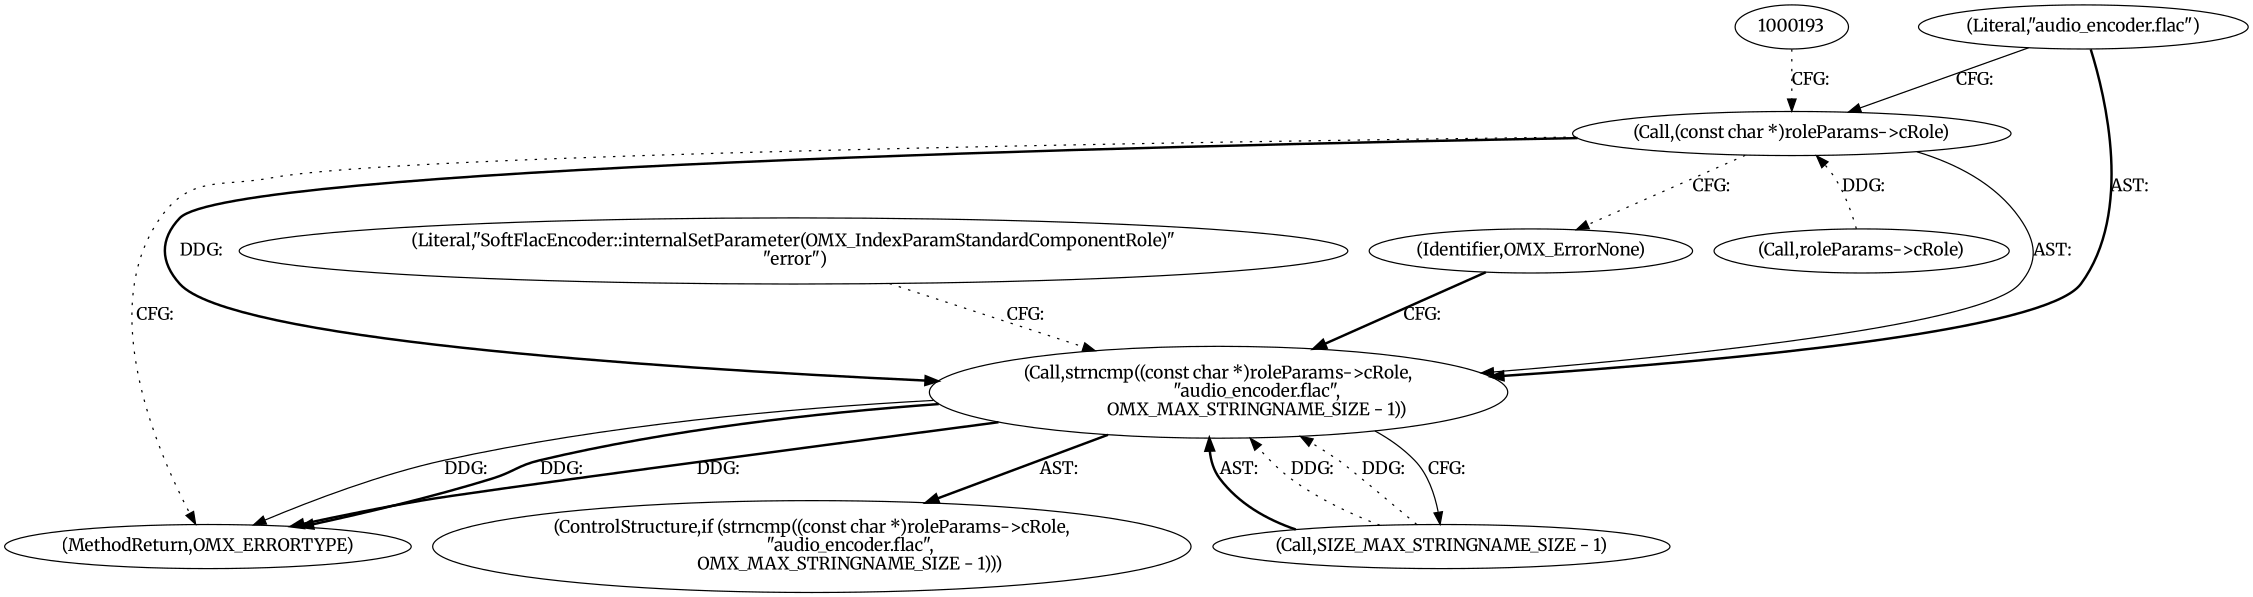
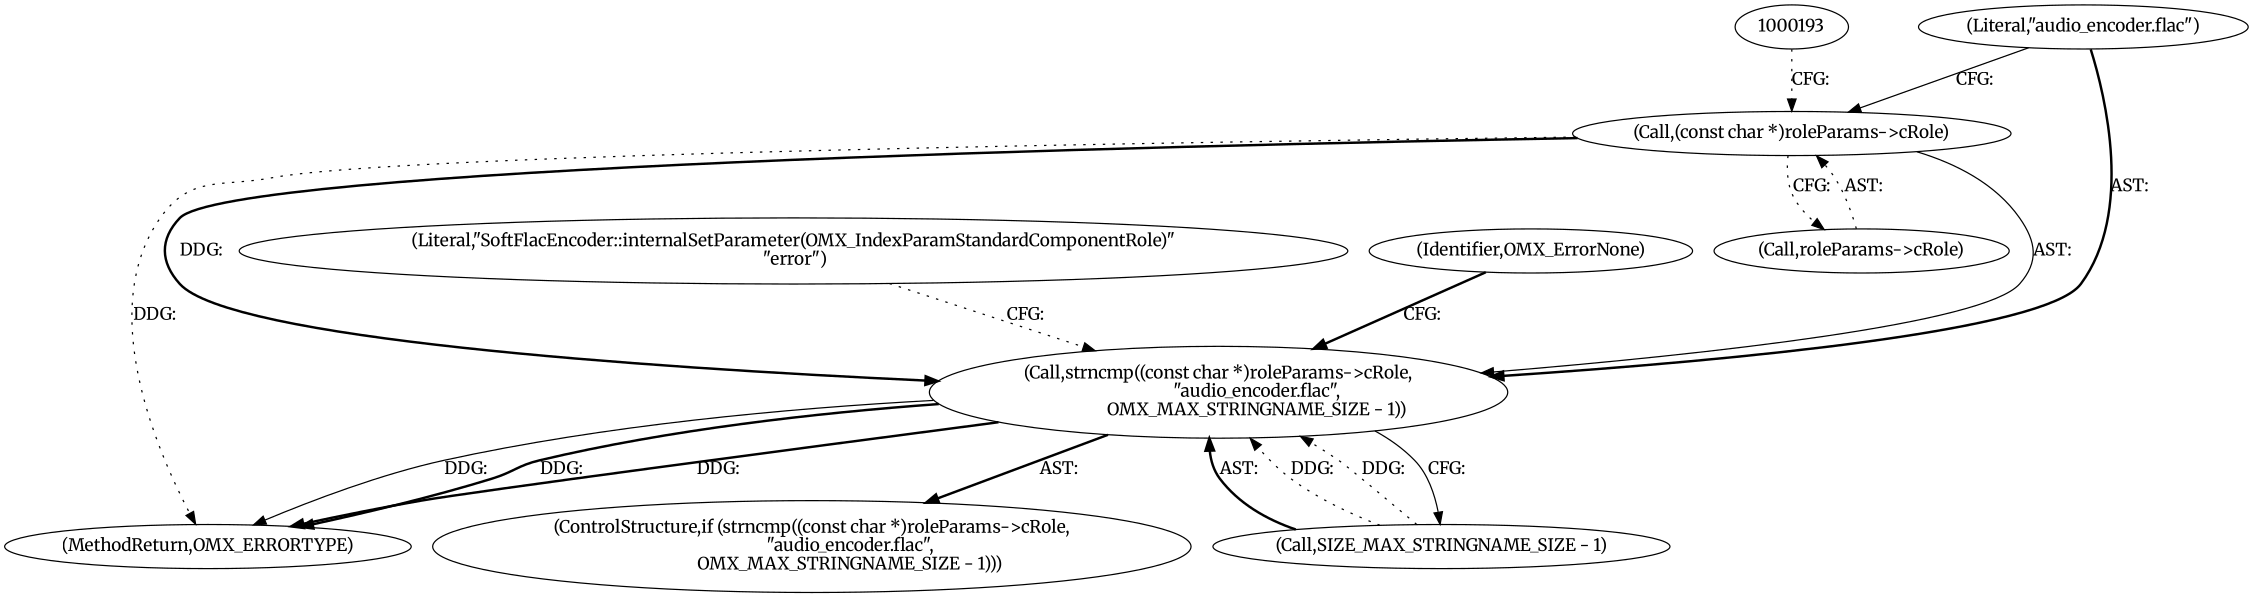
edge "(Call,roleParams->cRole)" -> "(Call,(const char *)roleParams->cRole)": label "DDG: " -> "AST: "
edge "(Call,(const char *)roleParams->cRole)" -> "(Identifier,OMX_ErrorNone)": now "(Call,(const char *)roleParams->cRole)" -> "(Call,roleParams->cRole)"
edge "(Call,(const char *)roleParams->cRole)" -> "(MethodReturn,OMX_ERRORTYPE)": label "CFG: " -> "DDG: "
